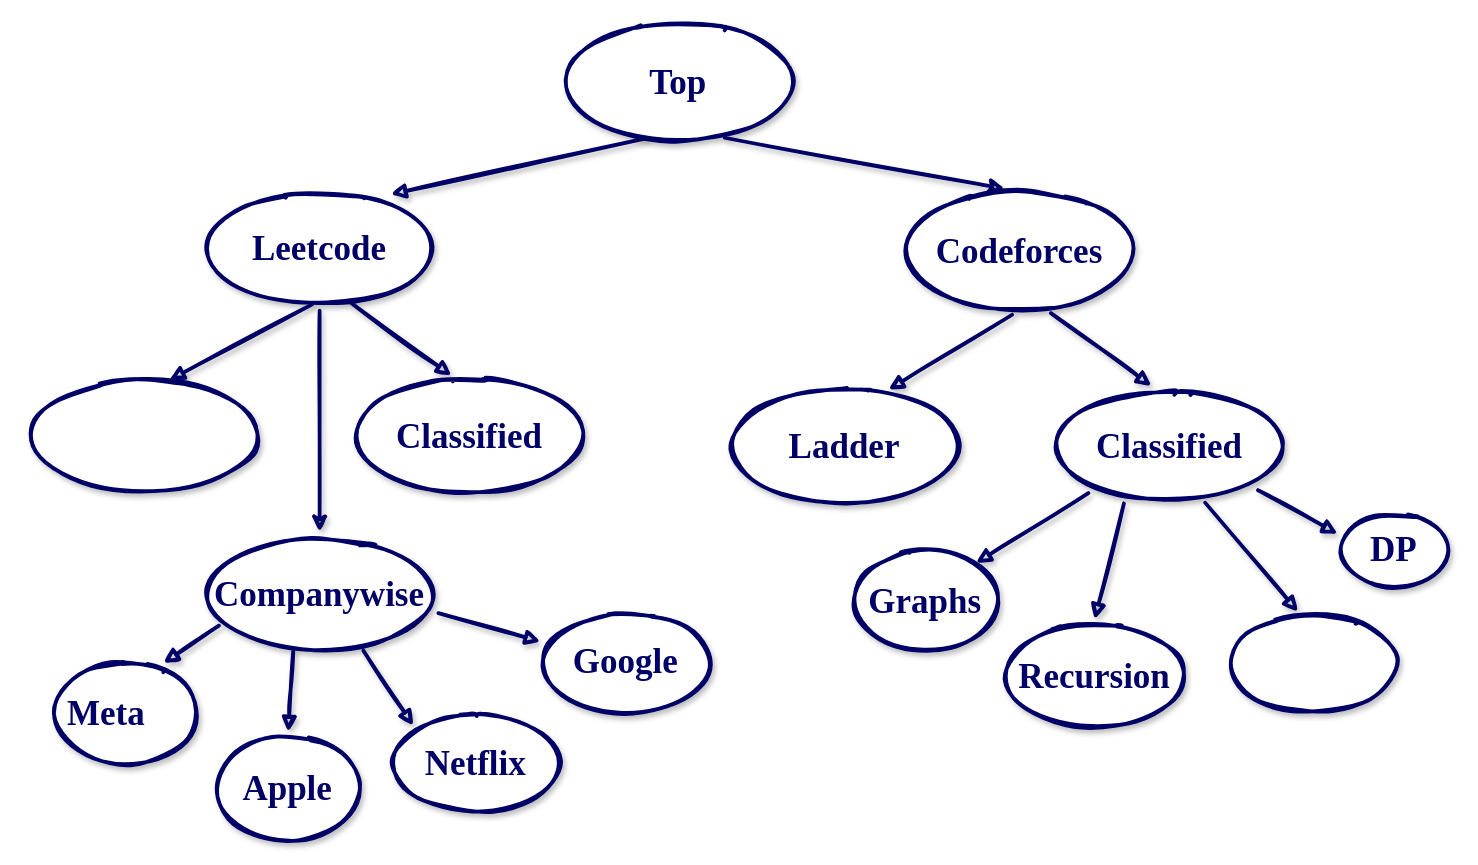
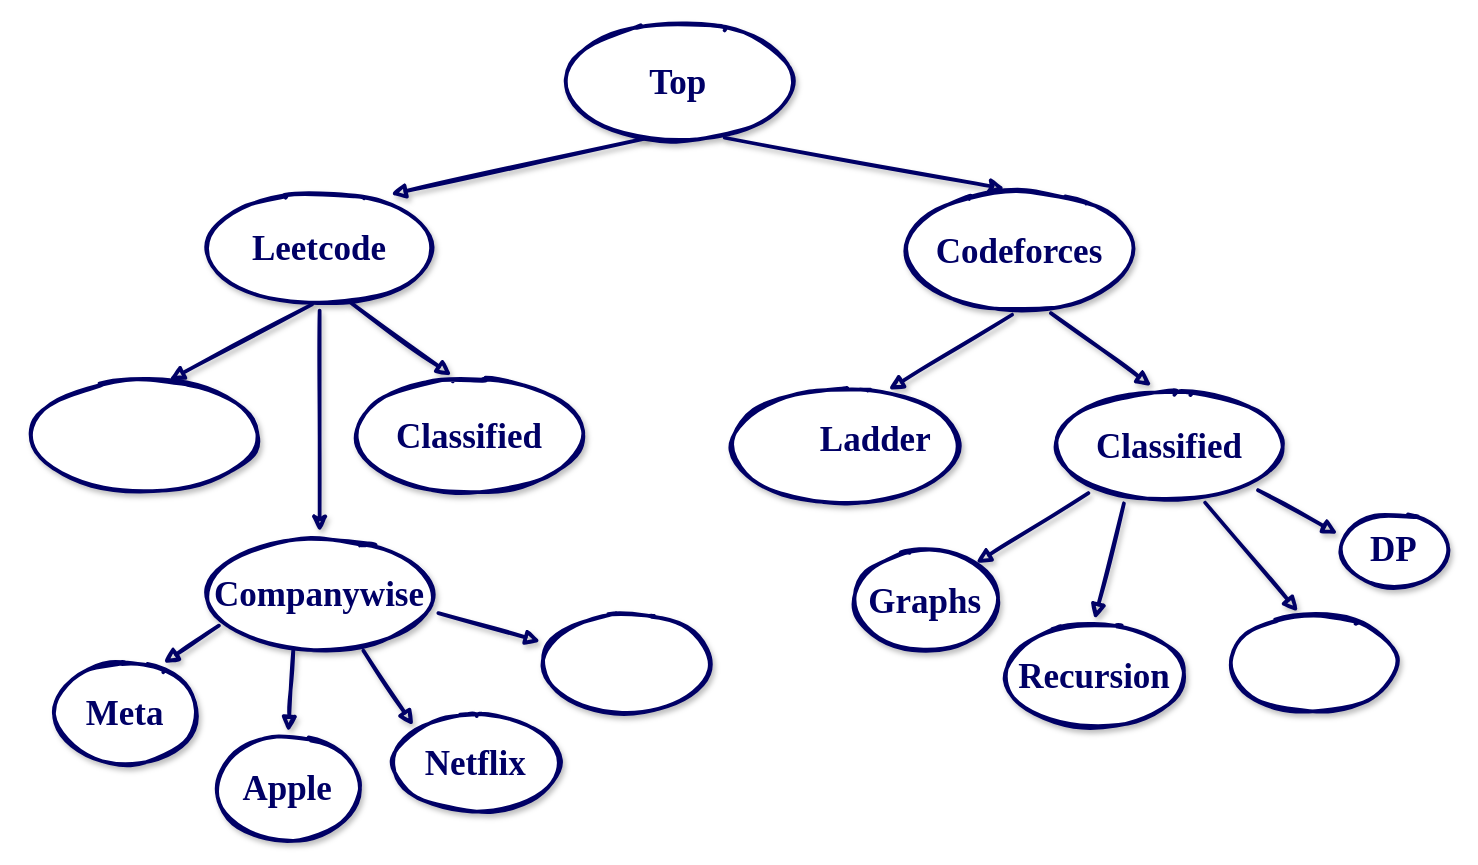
node "Ladder": moved (844, 446) -> (876, 440)
node "Google": removed
node "Meta": moved (107, 713) -> (126, 713)
